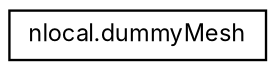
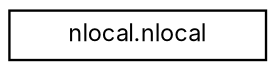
node "nlocal.dummyMesh": label "nlocal.dummyMesh" -> "nlocal.nlocal"
